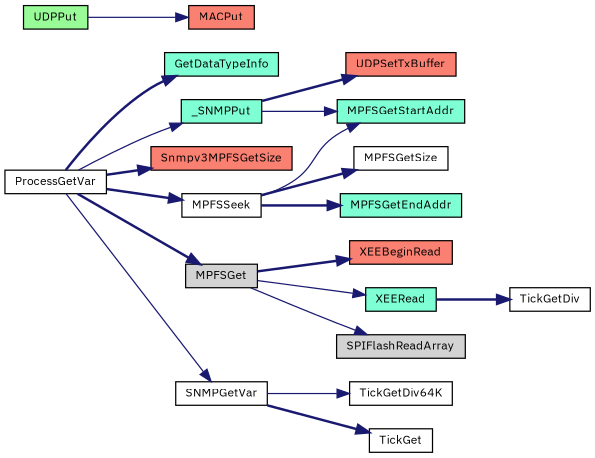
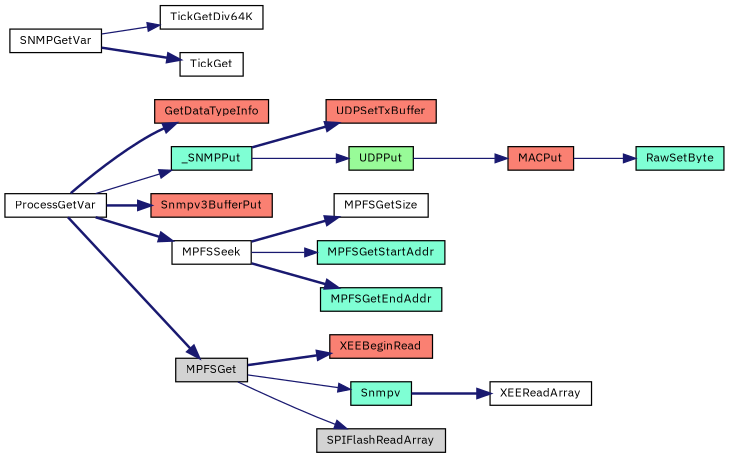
node "GetDataTypeInfo": fillcolor aquamarine -> salmon
edge "_SNMPPut" -> "MPFSGetStartAddr": now "_SNMPPut" -> "UDPPut"
node "Snmpv3MPFSGetSize": label "Snmpv3MPFSGetSize" -> "Snmpv3BufferPut"
node "RawSetByte": added
edge "ProcessGetVar" -> "SNMPGetVar": removed
node "XEERead": label "XEERead" -> "Snmpv"
node "TickGetDiv": label "TickGetDiv" -> "XEEReadArray"
